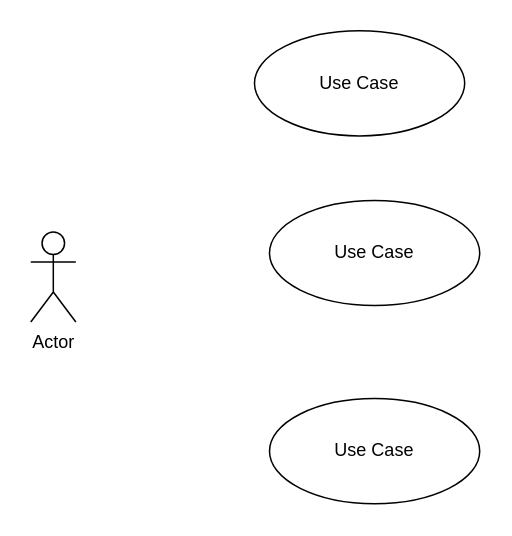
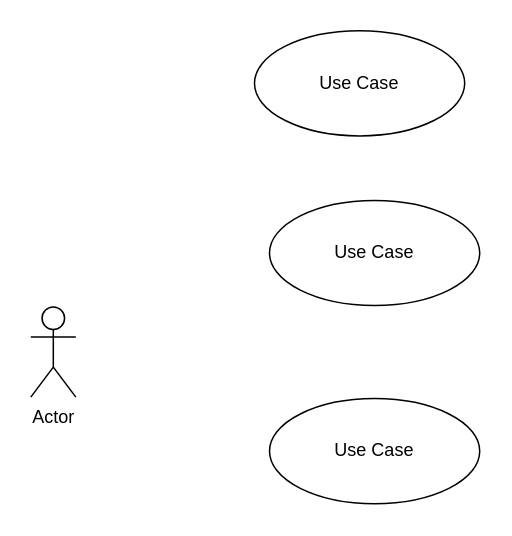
node "Actor": moved (53, 277) -> (53, 352)
